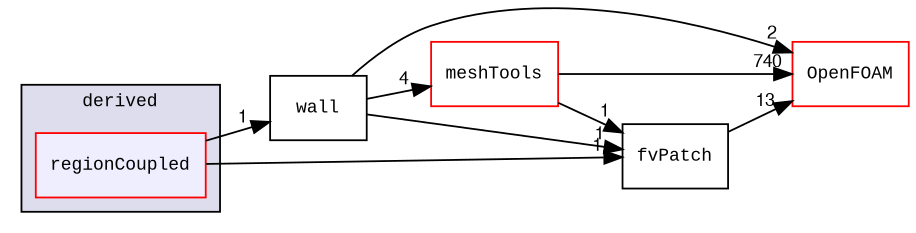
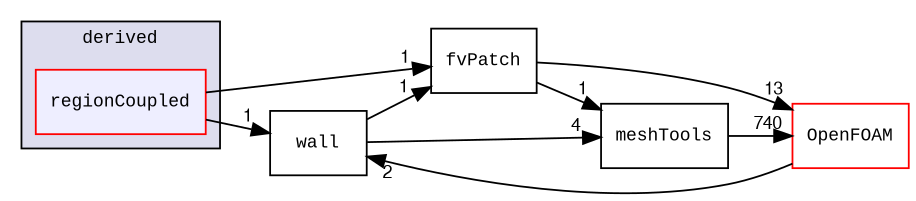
edge "wall" -> "OpenFOAM": reversed
node "meshTools": color red -> black
edge "meshTools" -> "fvPatch": reversed
